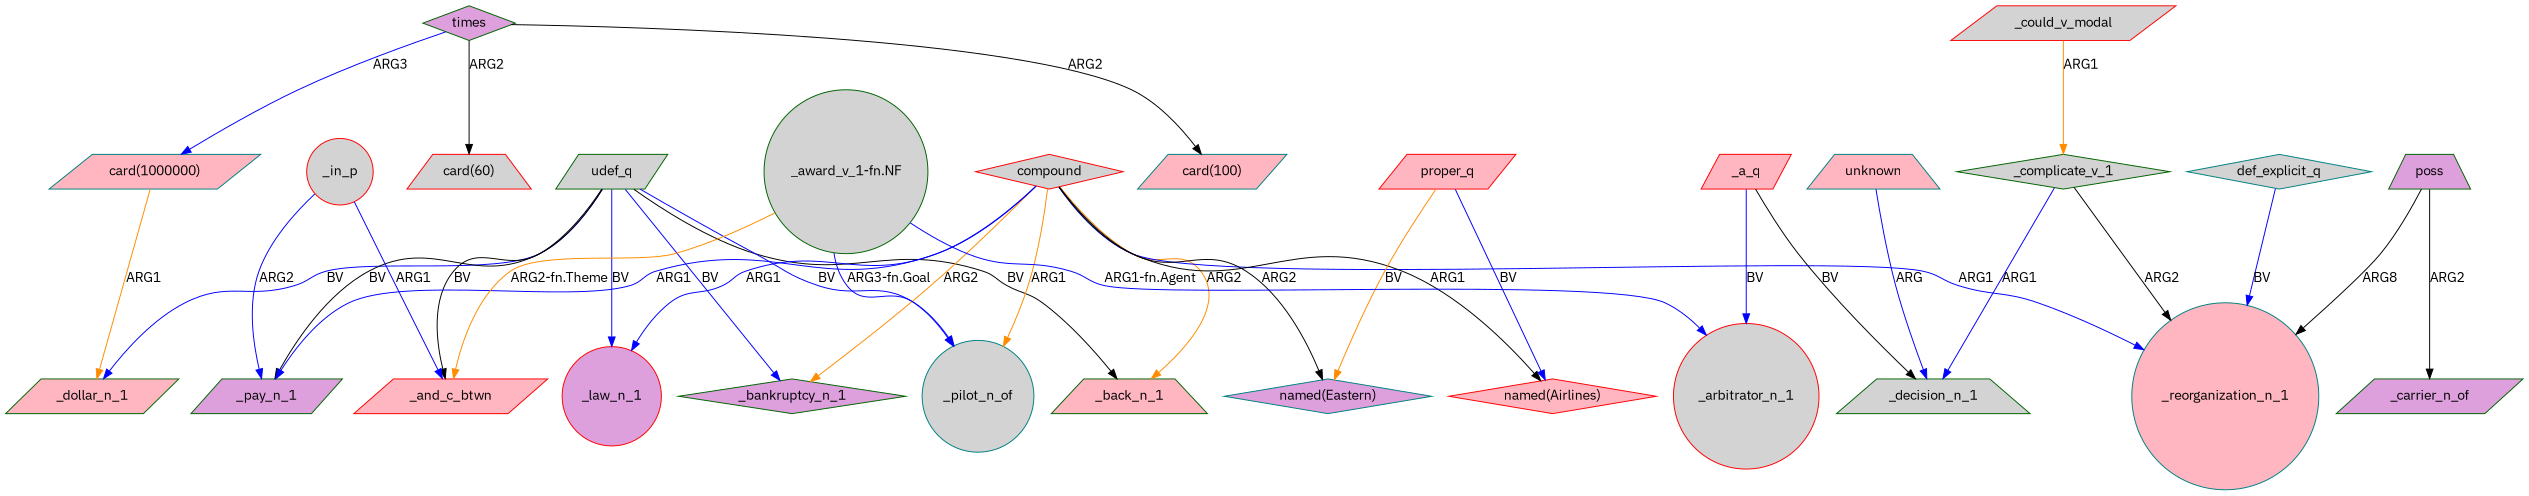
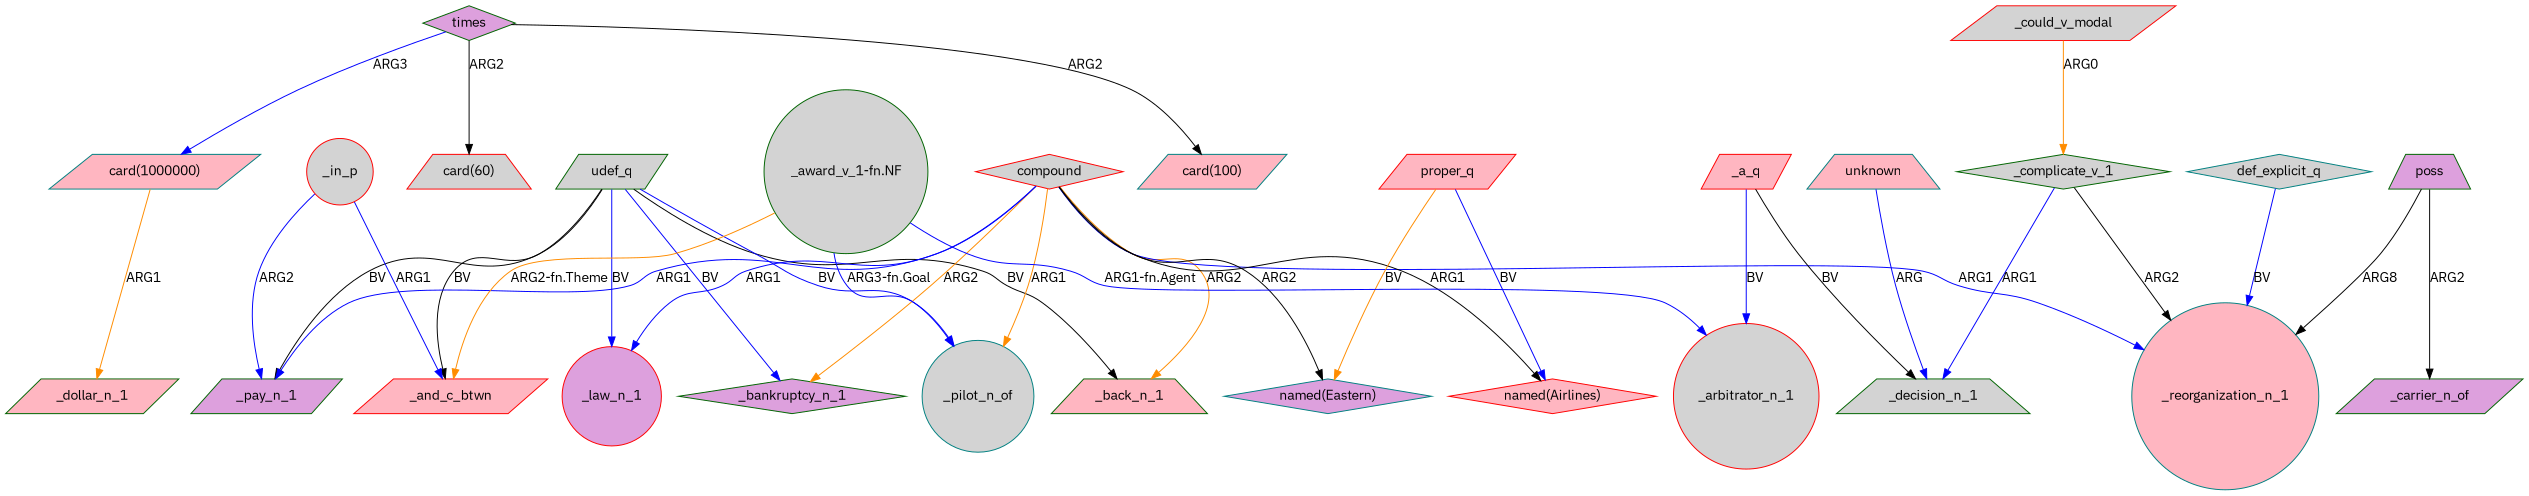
edge "_could_v_modal" -> "_complicate_v_1": label "ARG1" -> "ARG0"
edge "udef_q" -> "_dollar_n_1": removed, label "BV"
